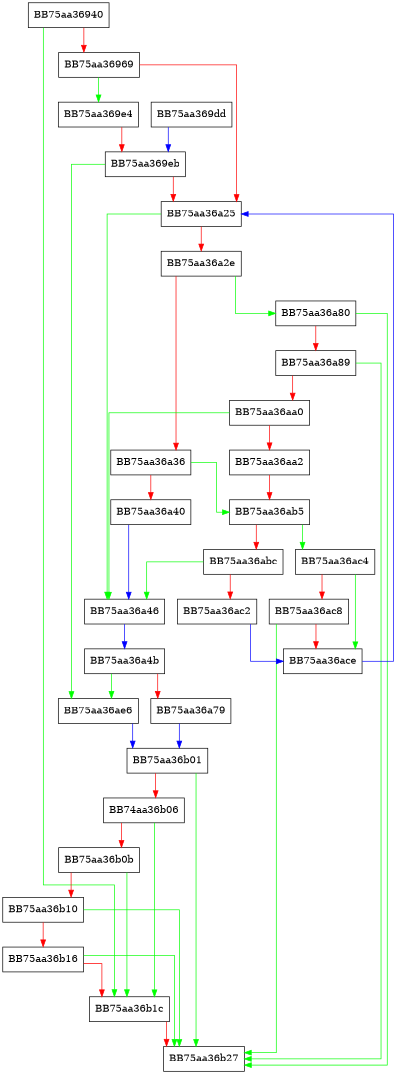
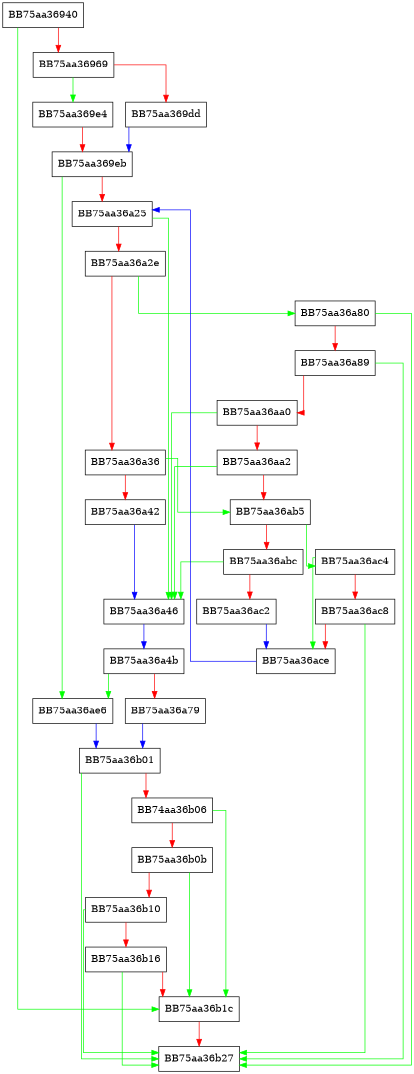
edge "BB75aa36969" -> "BB75aa36a25": now "BB75aa36969" -> "BB75aa369dd"
edge "BB75aa36aa2" -> "BB75aa36a46": added
node "BB75aa36a40": label "BB75aa36a40" -> "BB75aa36a42"
